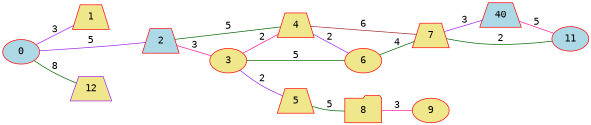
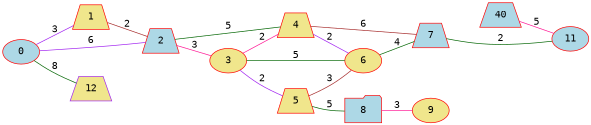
edge "40" -- "7": removed, label "3"
edge "1" -- "2": added, label "2"
node "7": fillcolor khaki -> lightblue
edge "2" -- "0": label "5" -> "6"
edge "6" -- "5": added, label "3"
node "8": fillcolor khaki -> lightblue
